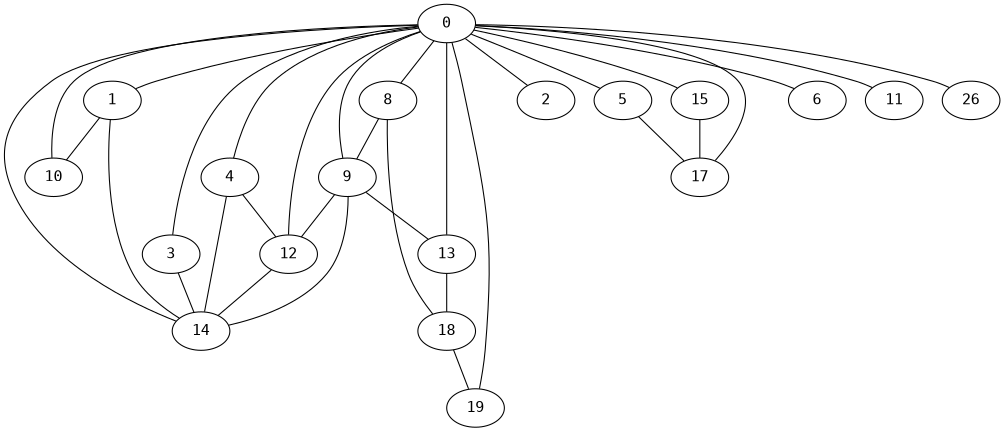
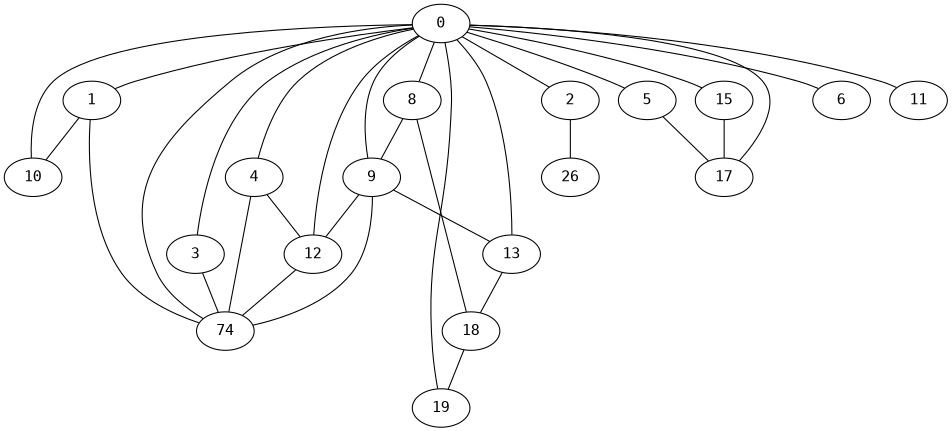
edge "0" -- "26": now "2" -- "26"
node "14": label "14" -> "74"
